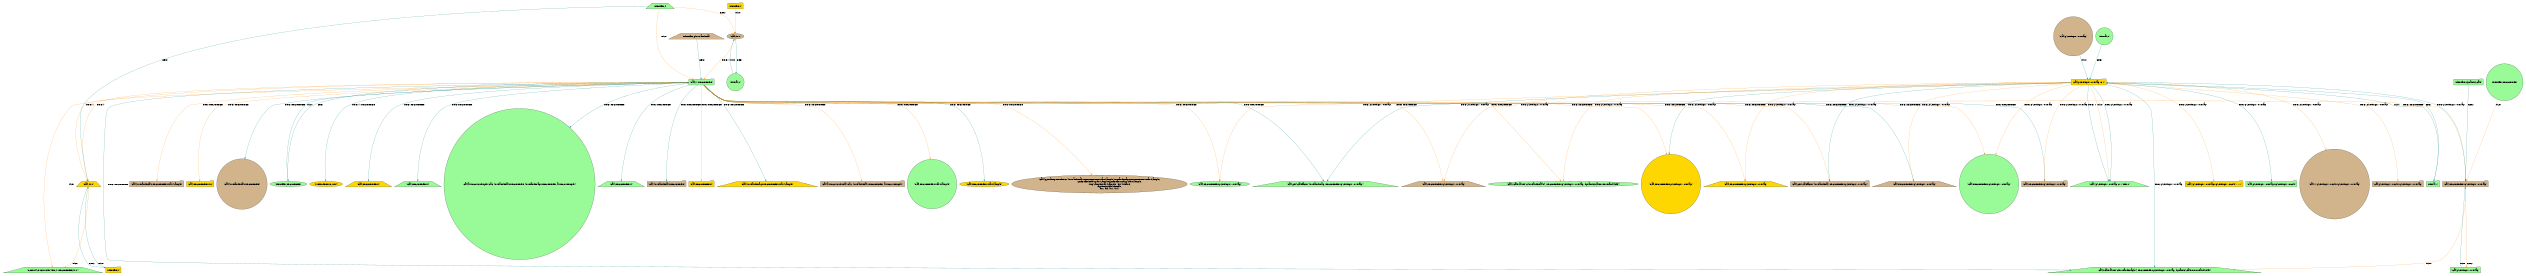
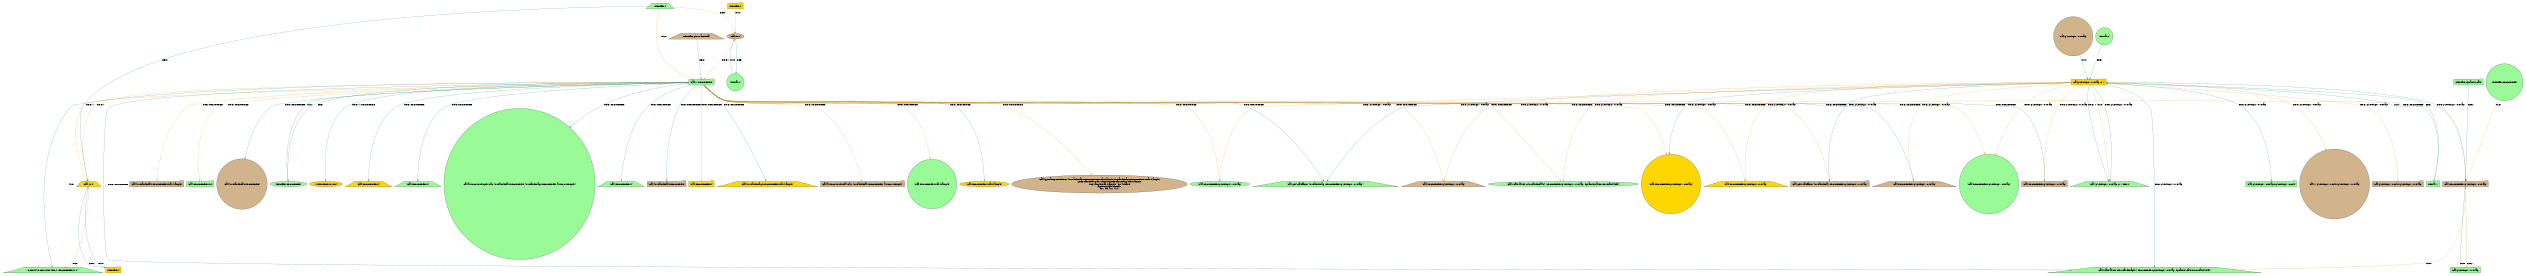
edge "(Call,i<LPC_ORDER)" -> "(ControlStructure,for(i=0;i<LPC_ORDER;i++))": color darkorange -> teal
node "(Call,LPC_ORDER+i-2)": fillcolor gold -> palegreen
node "(Call,(pSettings->overlap+pSettings->nCols)>>1)": removed
